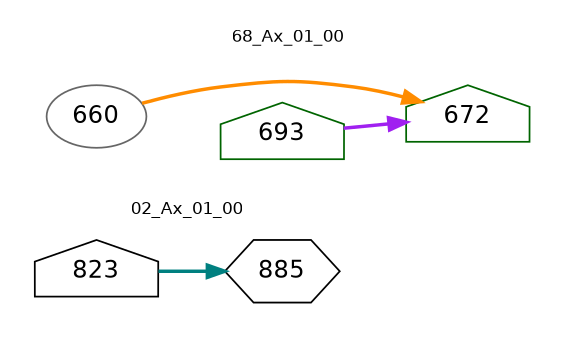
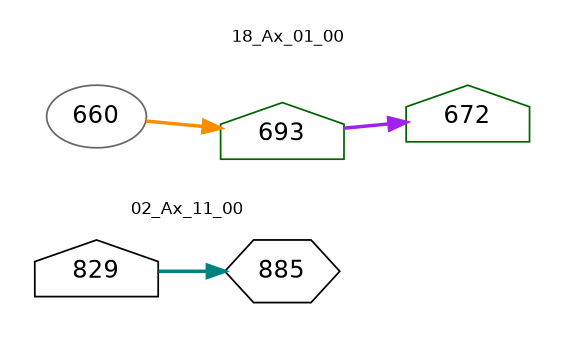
cluster "68_Ax_01_00": label "68_Ax_01_00" -> "18_Ax_01_00"
edge "660" -> "672": now "660" -> "693"
cluster "02_Ax_01_00": label "02_Ax_01_00" -> "02_Ax_11_00"
node "823": label "823" -> "829"
